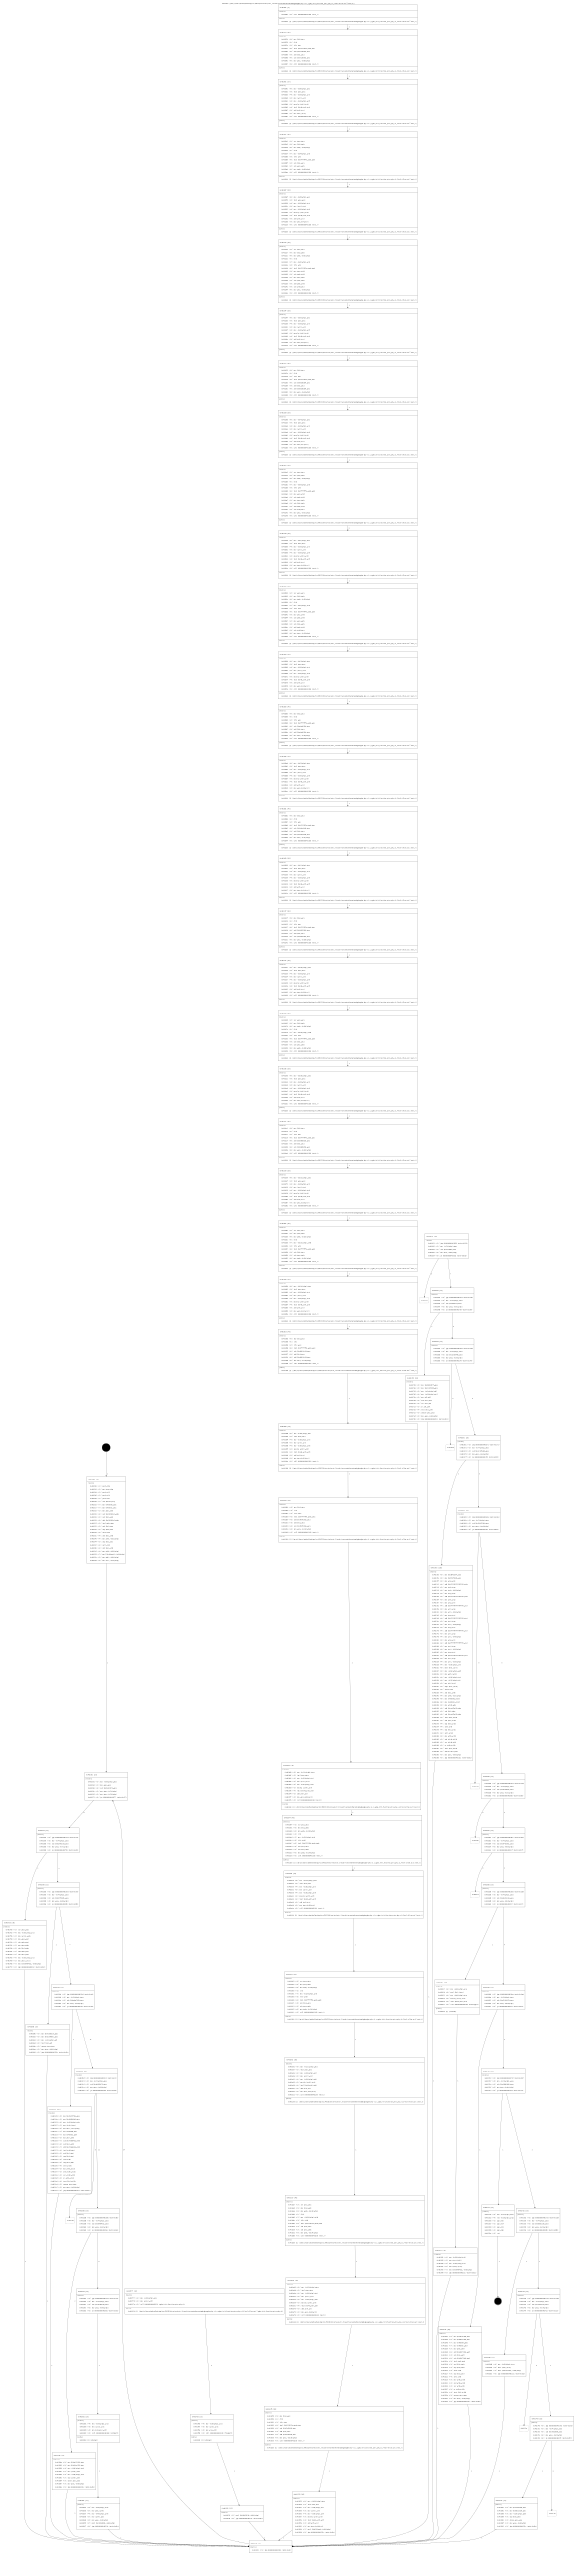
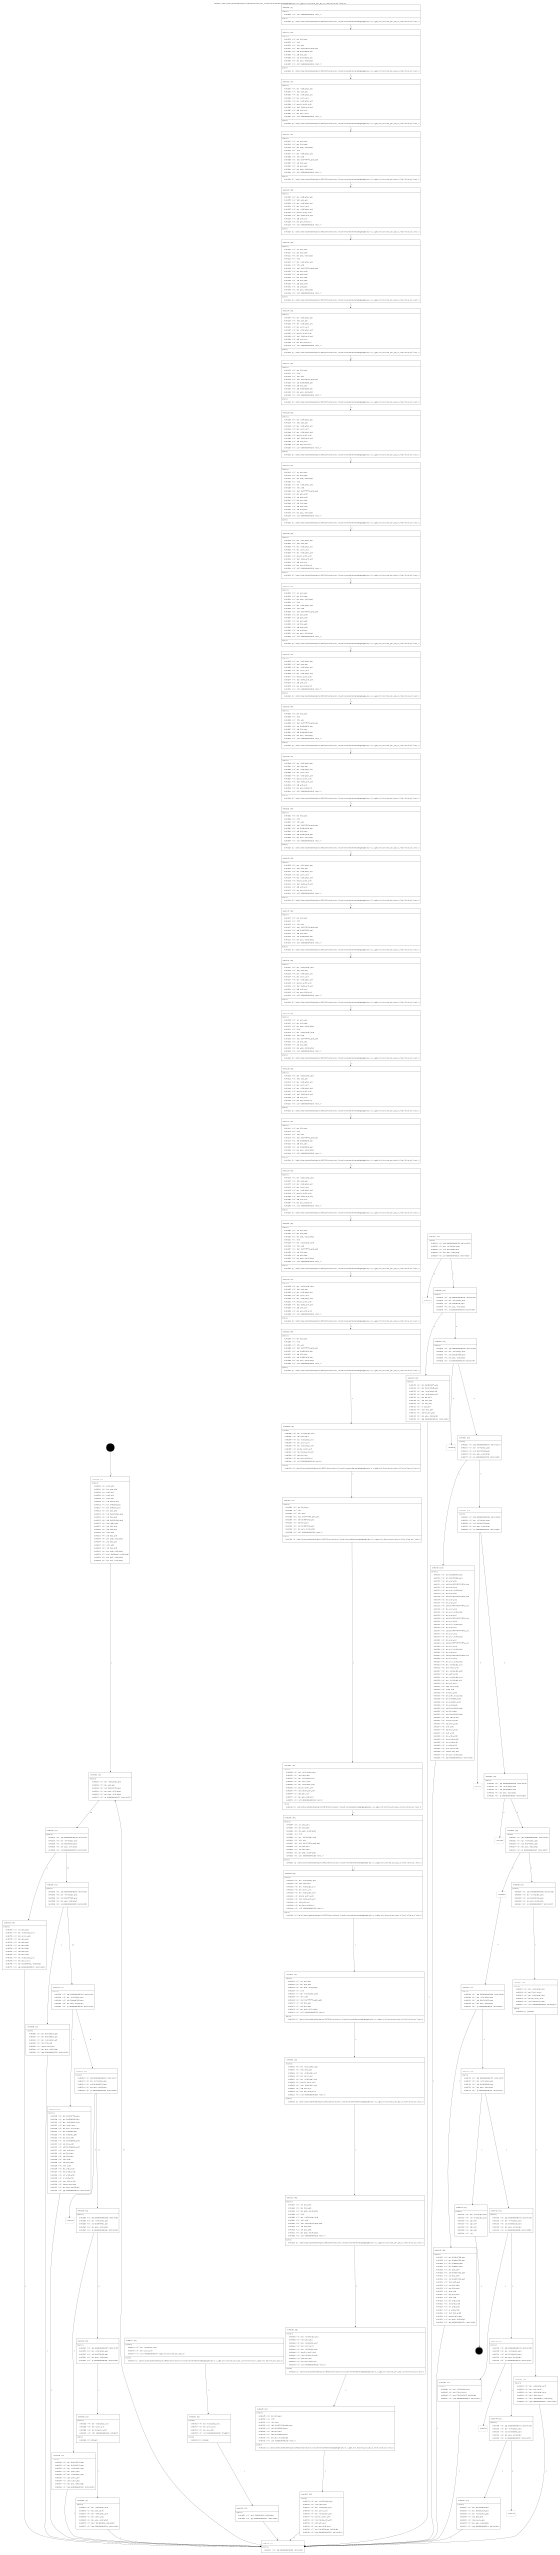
edge "0x4016d0 [25]" -> "0x4016e9 [25]": now "0x4020cf" -> "0x4016e9 [25]"
